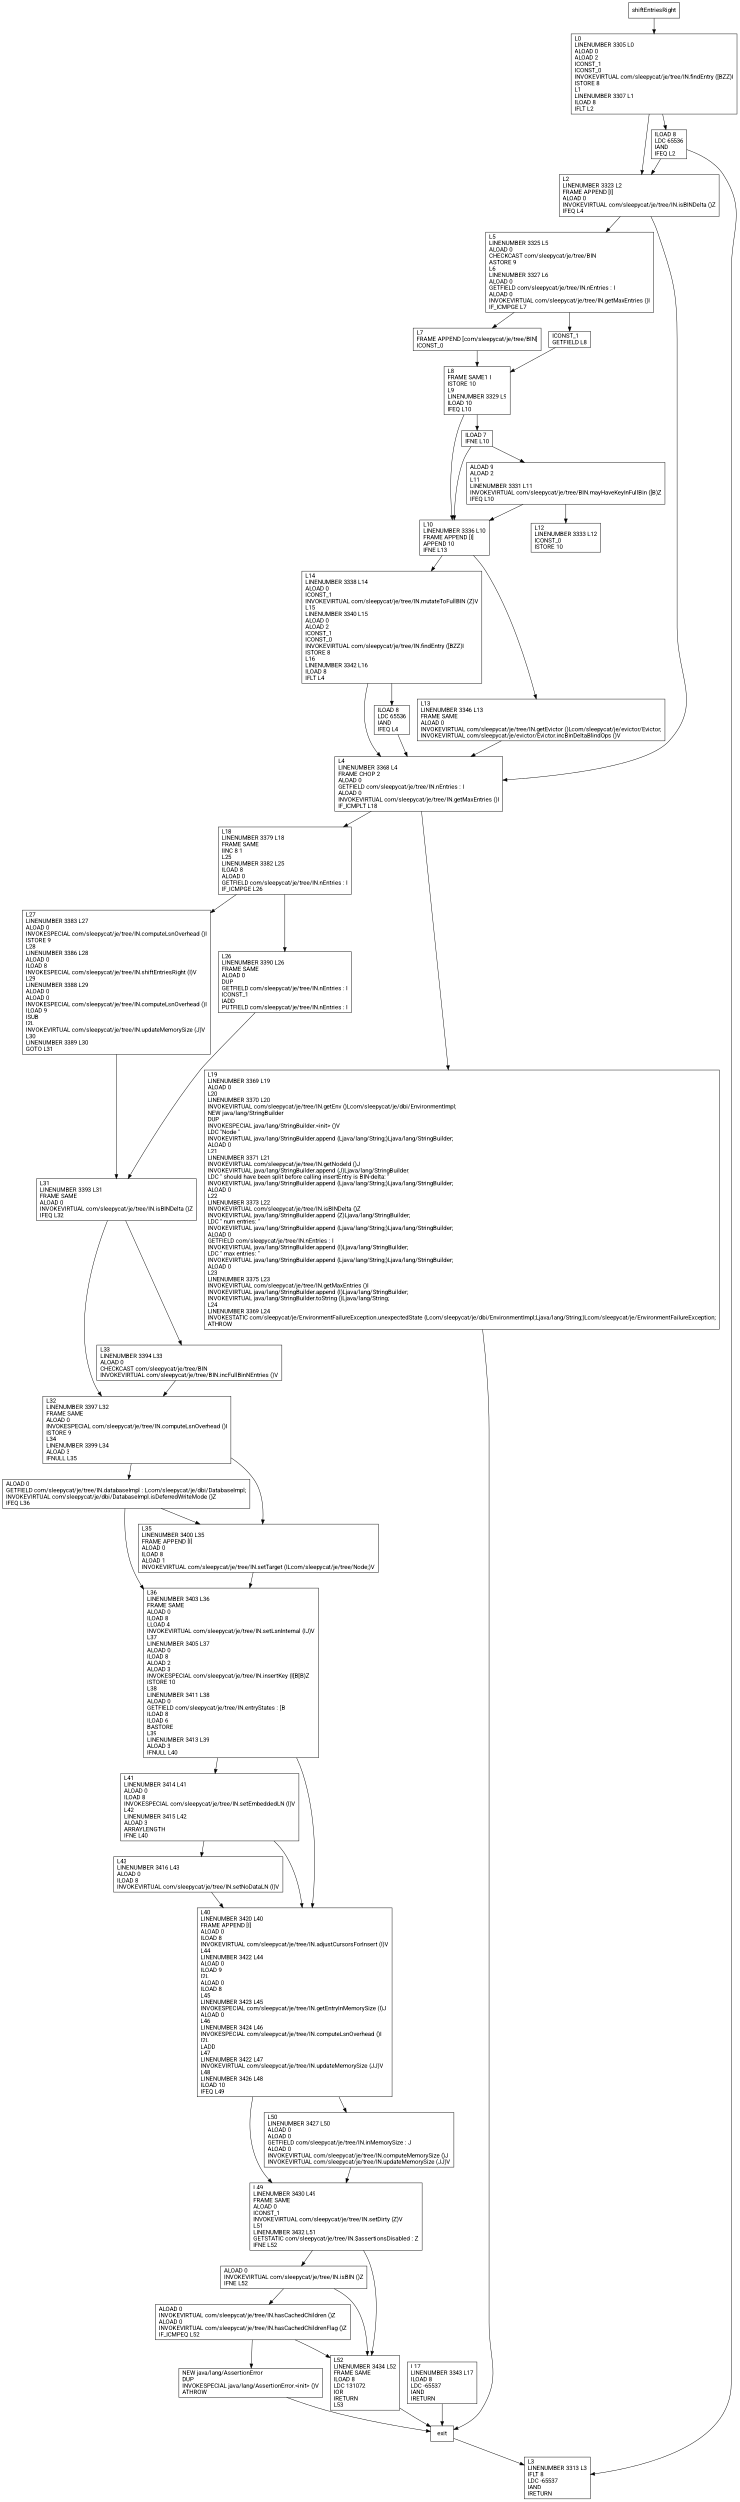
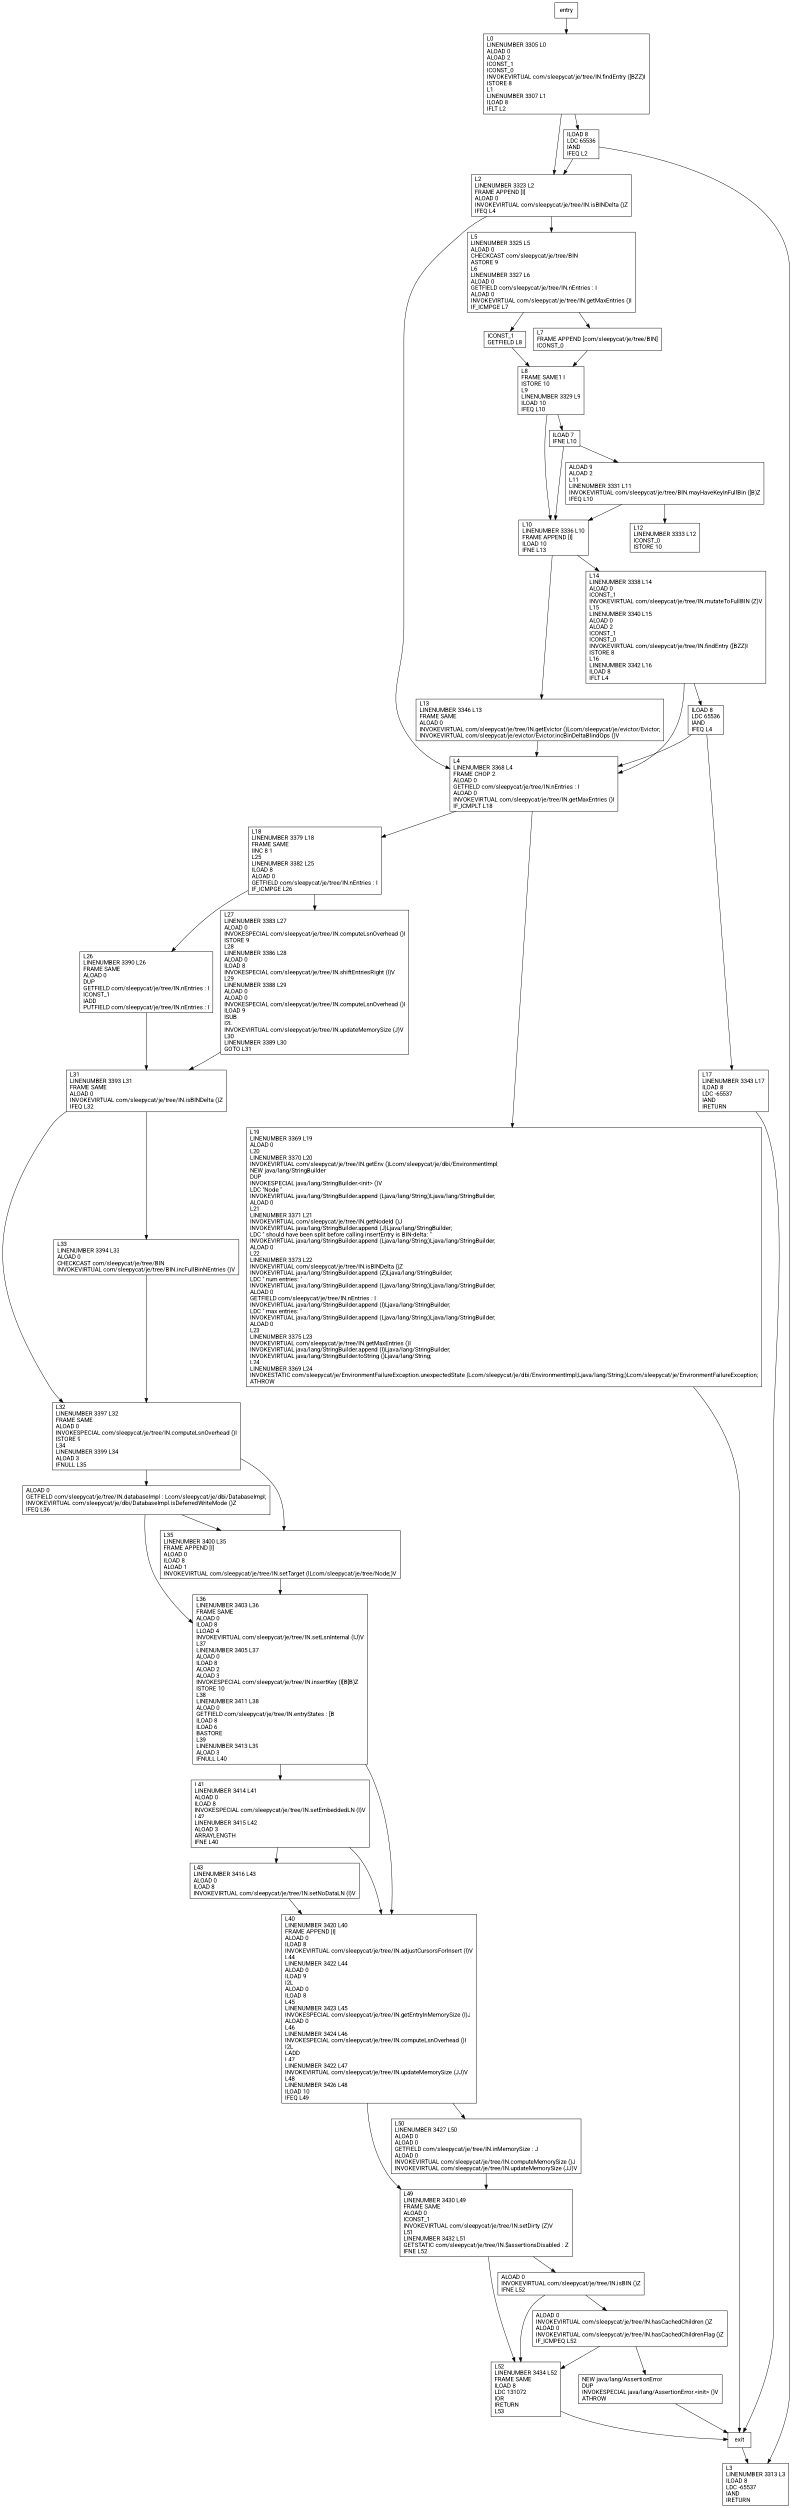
node "shiftEntriesRight": label "shiftEntriesRight" -> "entry"
node "L10 LINENUMBER 3336 L10 FRAME APPEND [I] APPEND 10 IFNE L13": label "L10 LINENUMBER 3336 L10 FRAME APPEND [I] APPEND 10 IFNE L13" -> "L10 LINENUMBER 3336 L10 FRAME APPEND [I] ILOAD 10 IFNE L13"
edge "ILOAD 8 LDC 65536 IAND IFEQ L4" -> "L17 LINENUMBER 3343 L17 ILOAD 8 LDC -65537 IAND IRETURN": added
node "L3 LINENUMBER 3313 L3 IFLT 8 LDC -65537 IAND IRETURN": label "L3 LINENUMBER 3313 L3 IFLT 8 LDC -65537 IAND IRETURN" -> "L3 LINENUMBER 3313 L3 ILOAD 8 LDC -65537 IAND IRETURN"
